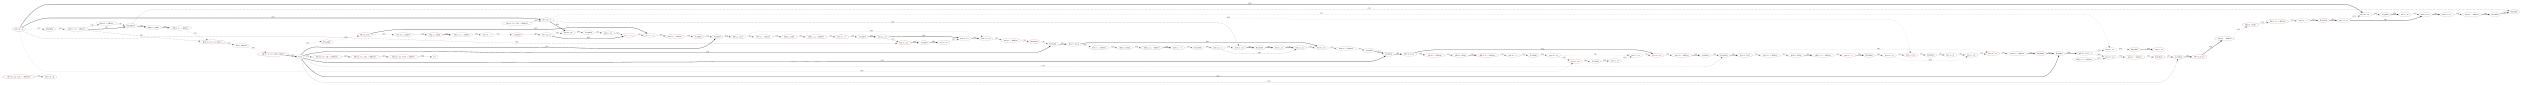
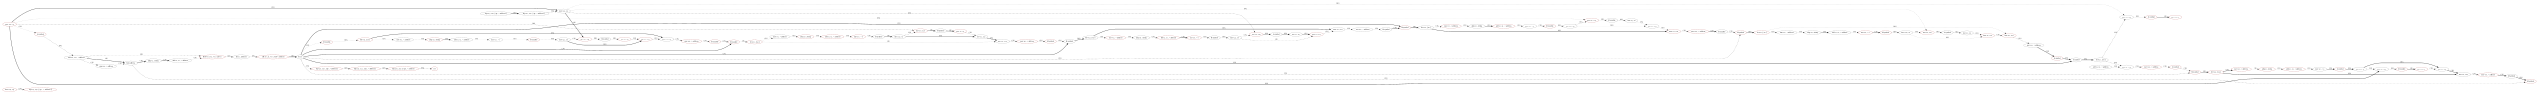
node "stp x19 , x20 , [ sp , # address ]": added
edge "ldr w19 , [ x0 ]" -> "mov w1 , w19": added, label "DFG"
edge "stp x29 , x30 , [ sp , #- address ]!" -> "mov x29 , sp": reversed
